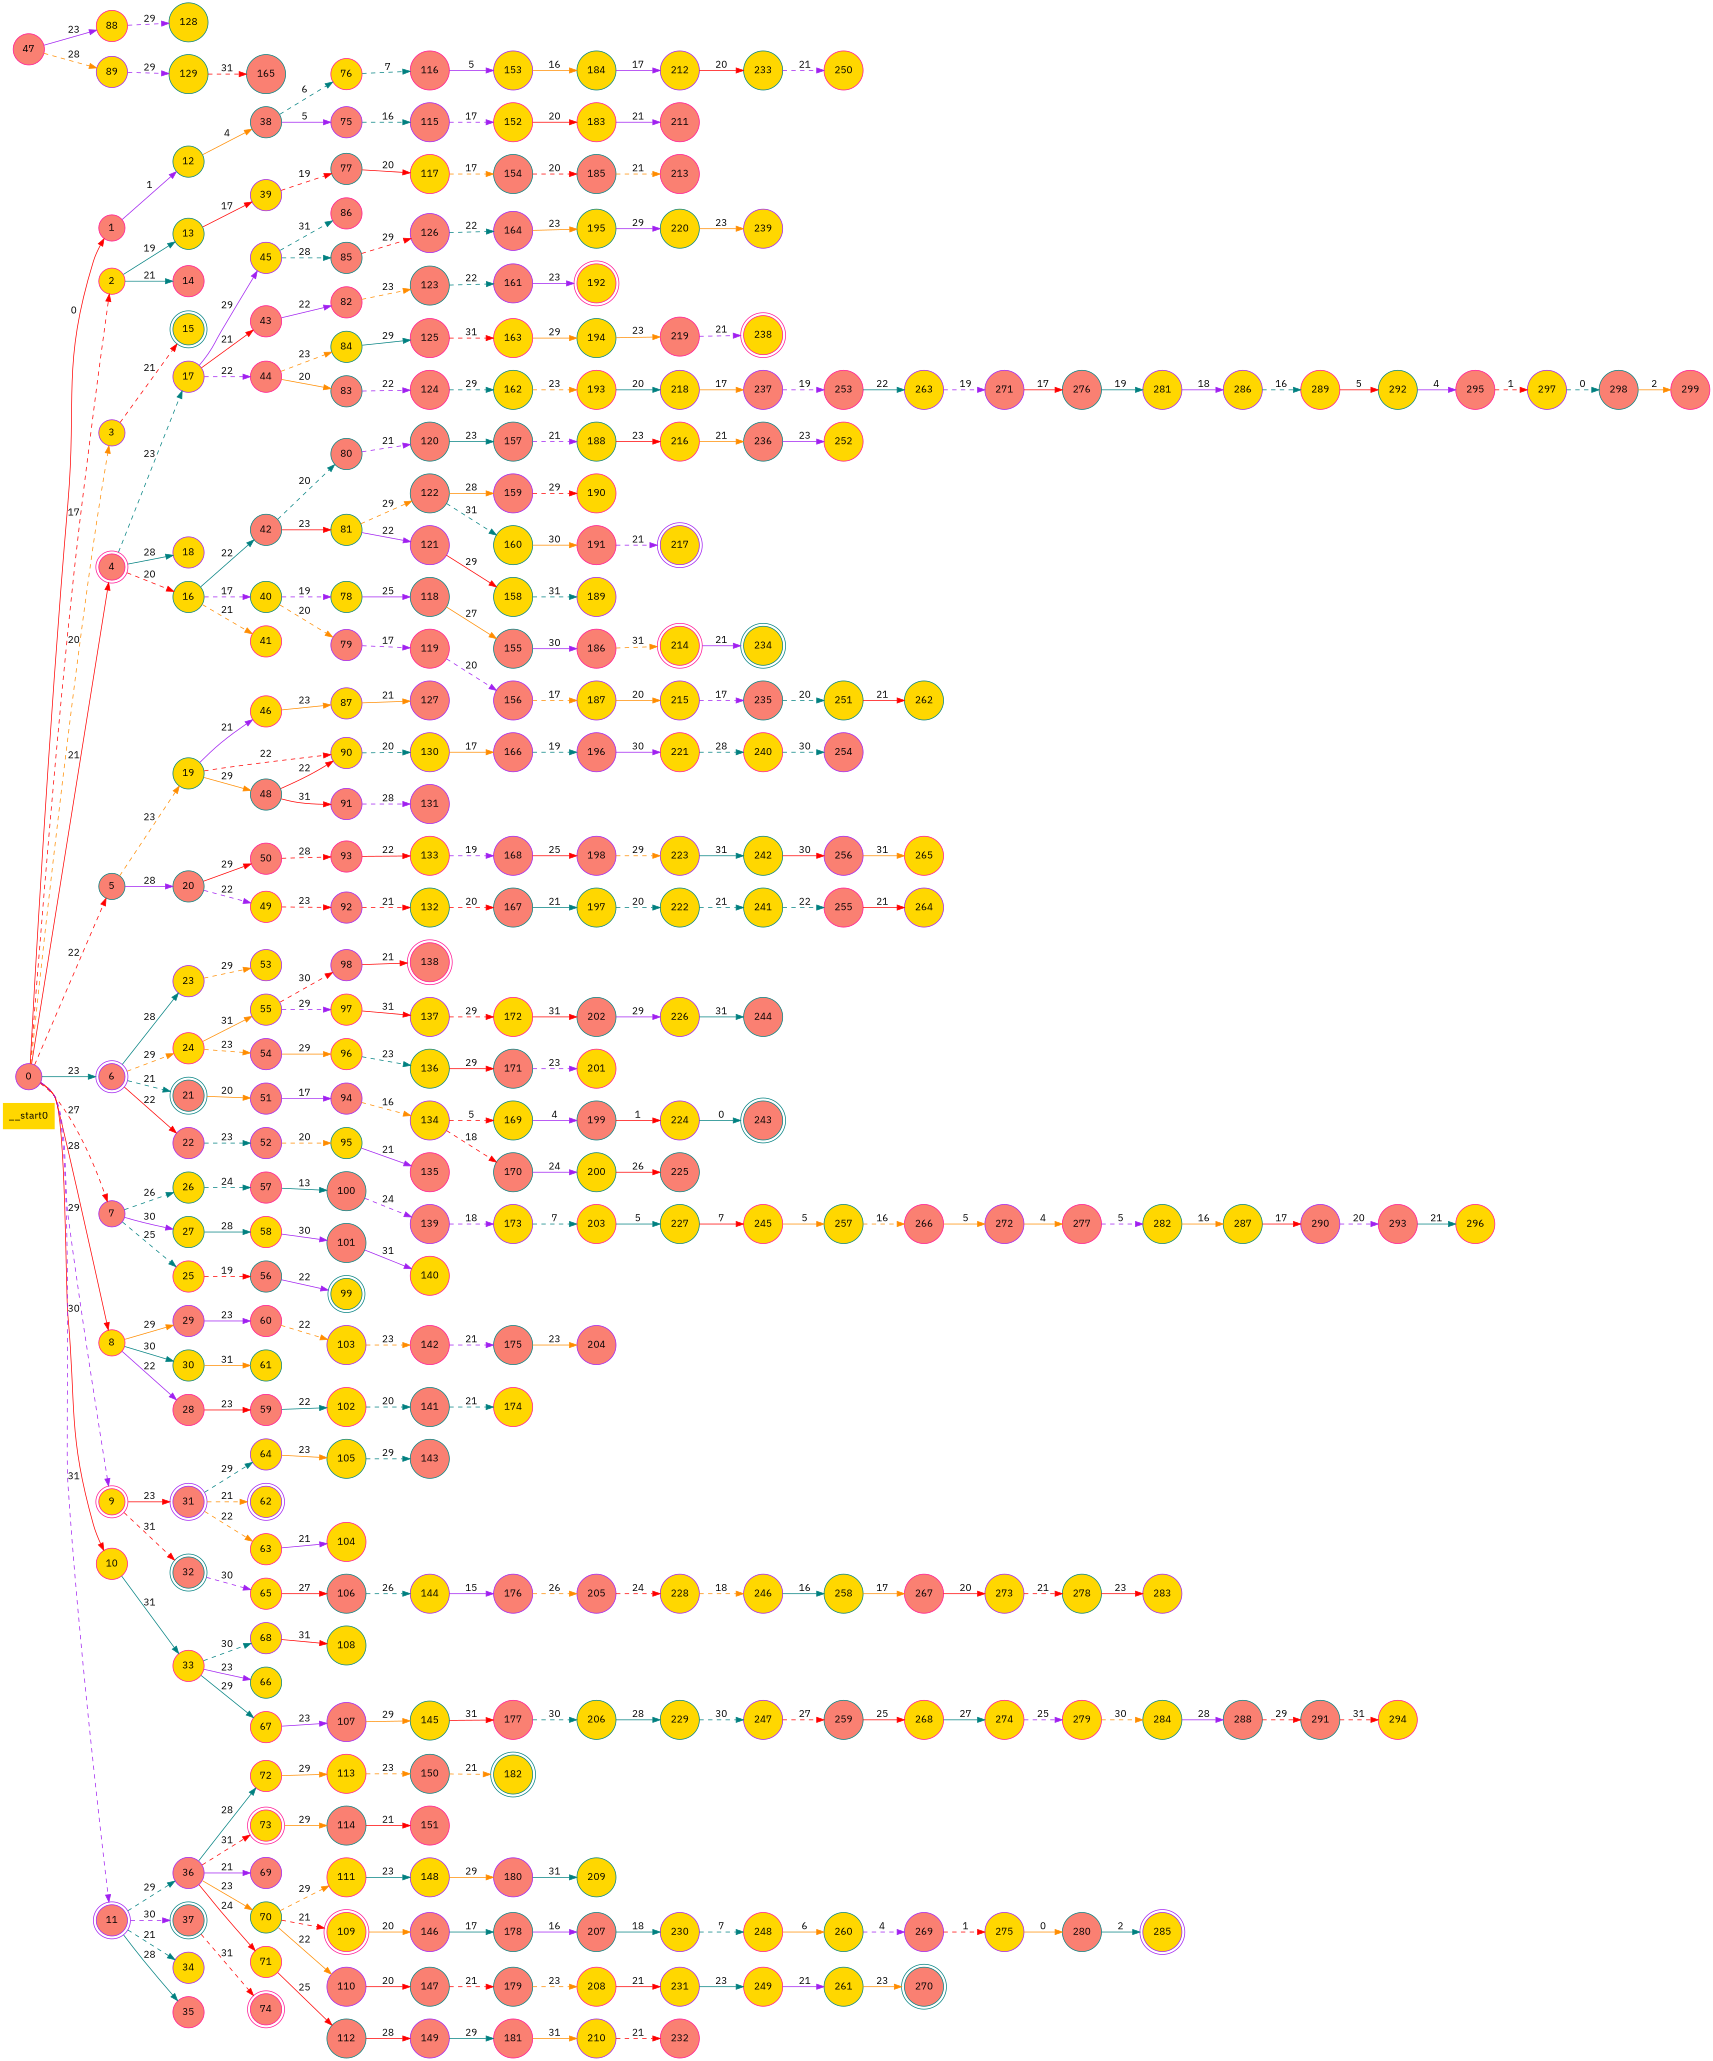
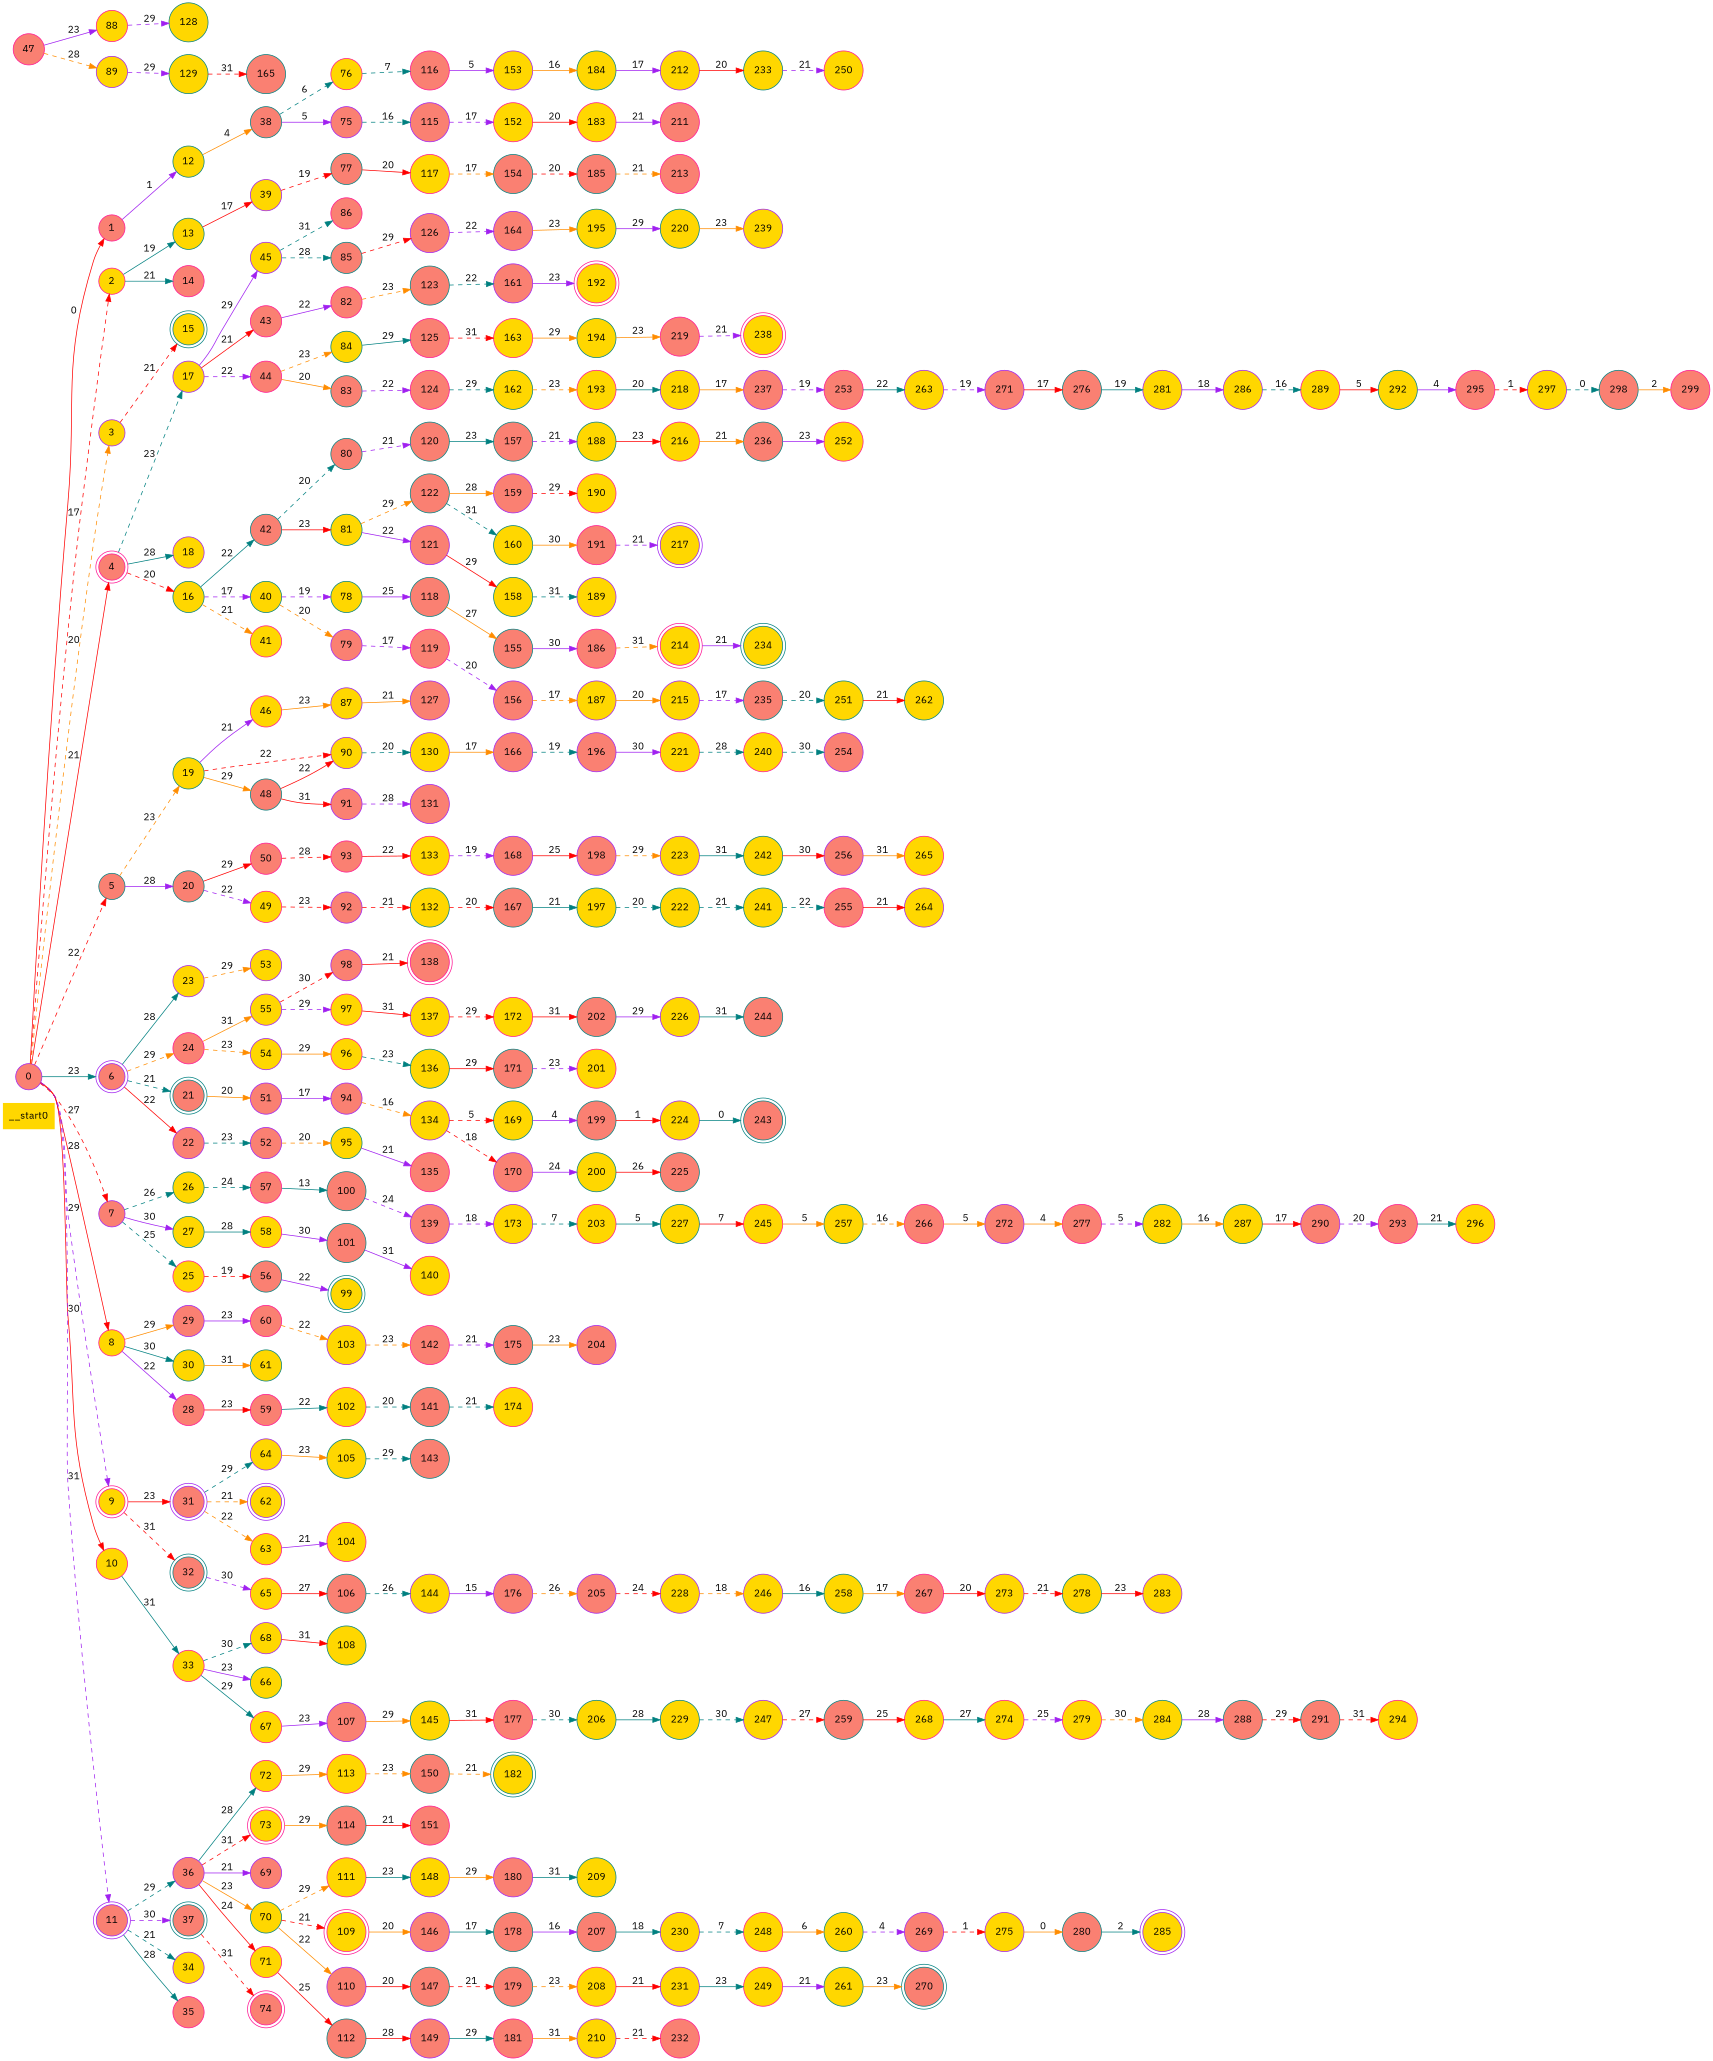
edge "126" -> "164": color teal -> purple
node "24": fillcolor gold -> salmon
node "54": fillcolor salmon -> gold
node "170": color teal -> purple
